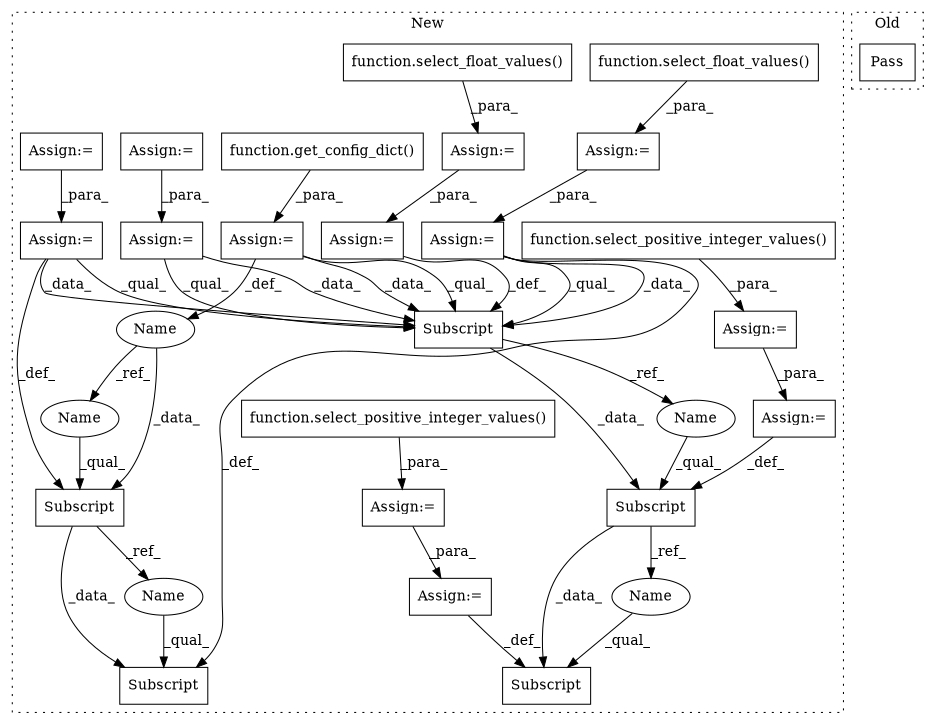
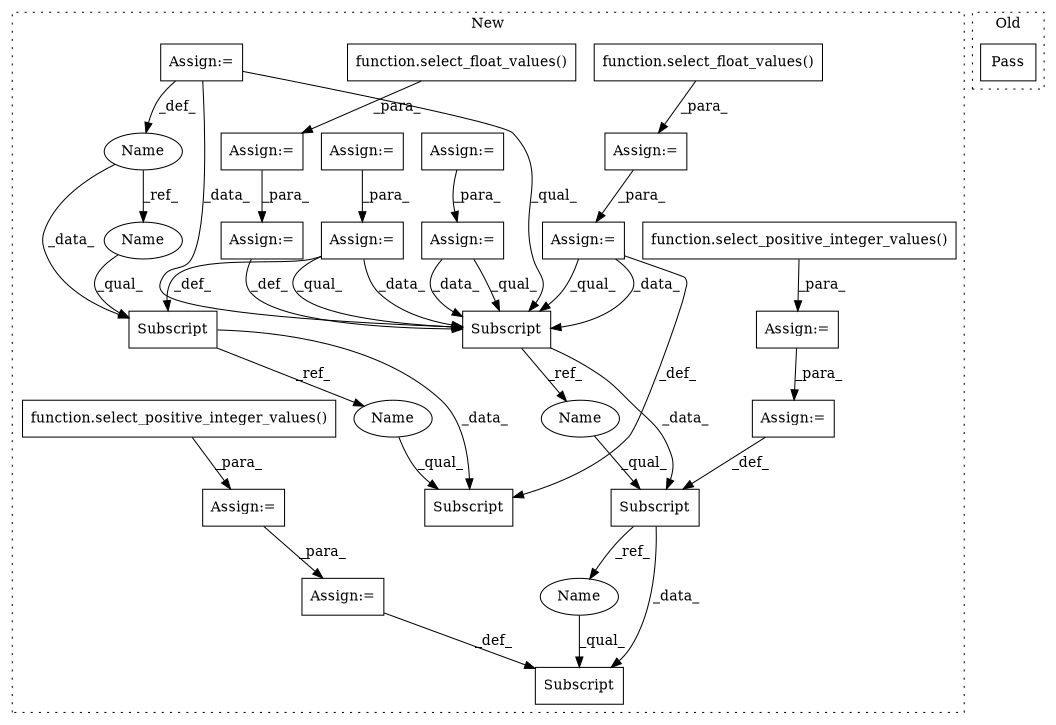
node "function.get_config_dict()": removed
